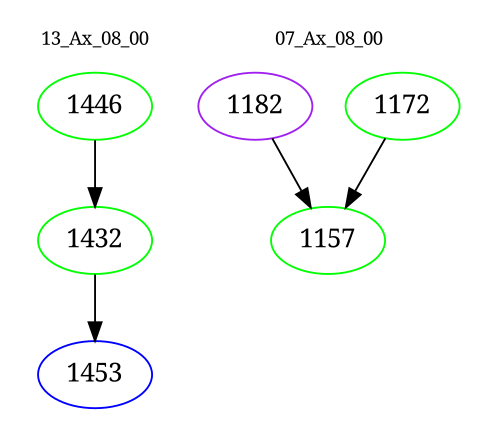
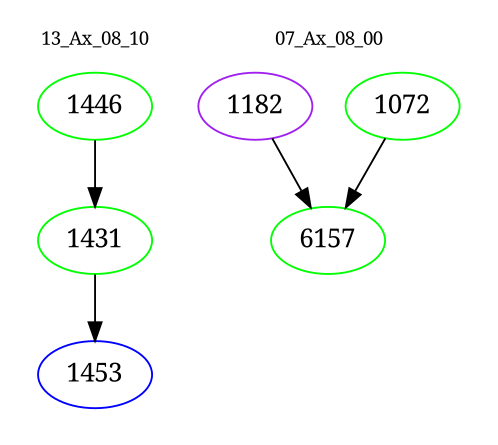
cluster "13_Ax_08_00": label "13_Ax_08_00" -> "13_Ax_08_10"
node "1172": label "1172" -> "1072"
node "1432": label "1432" -> "1431"
node "1157": label "1157" -> "6157"
